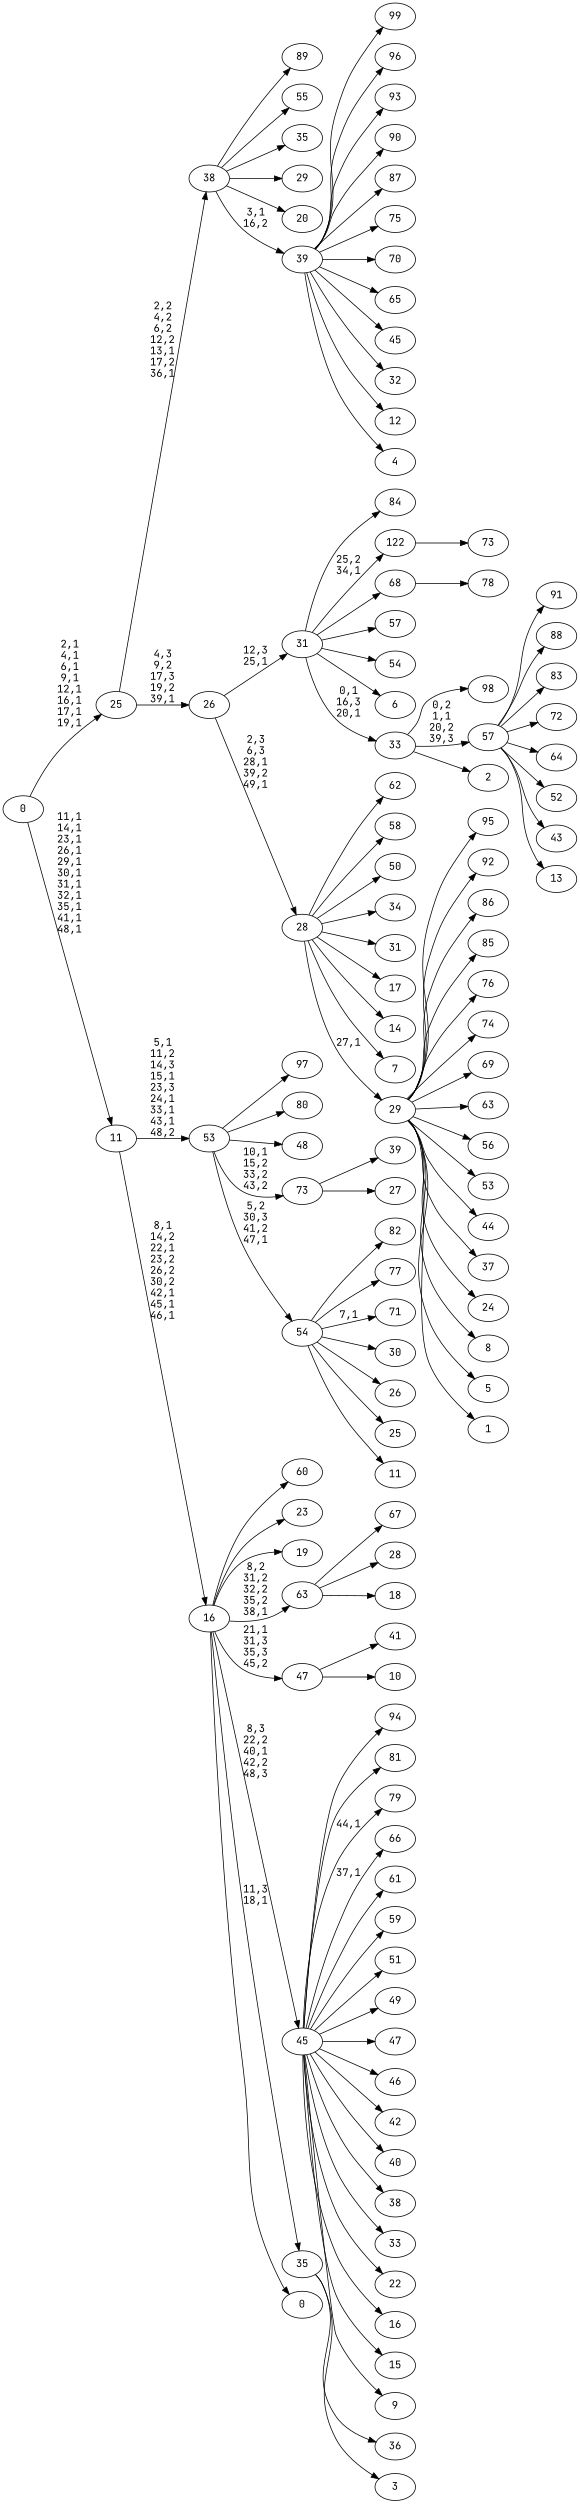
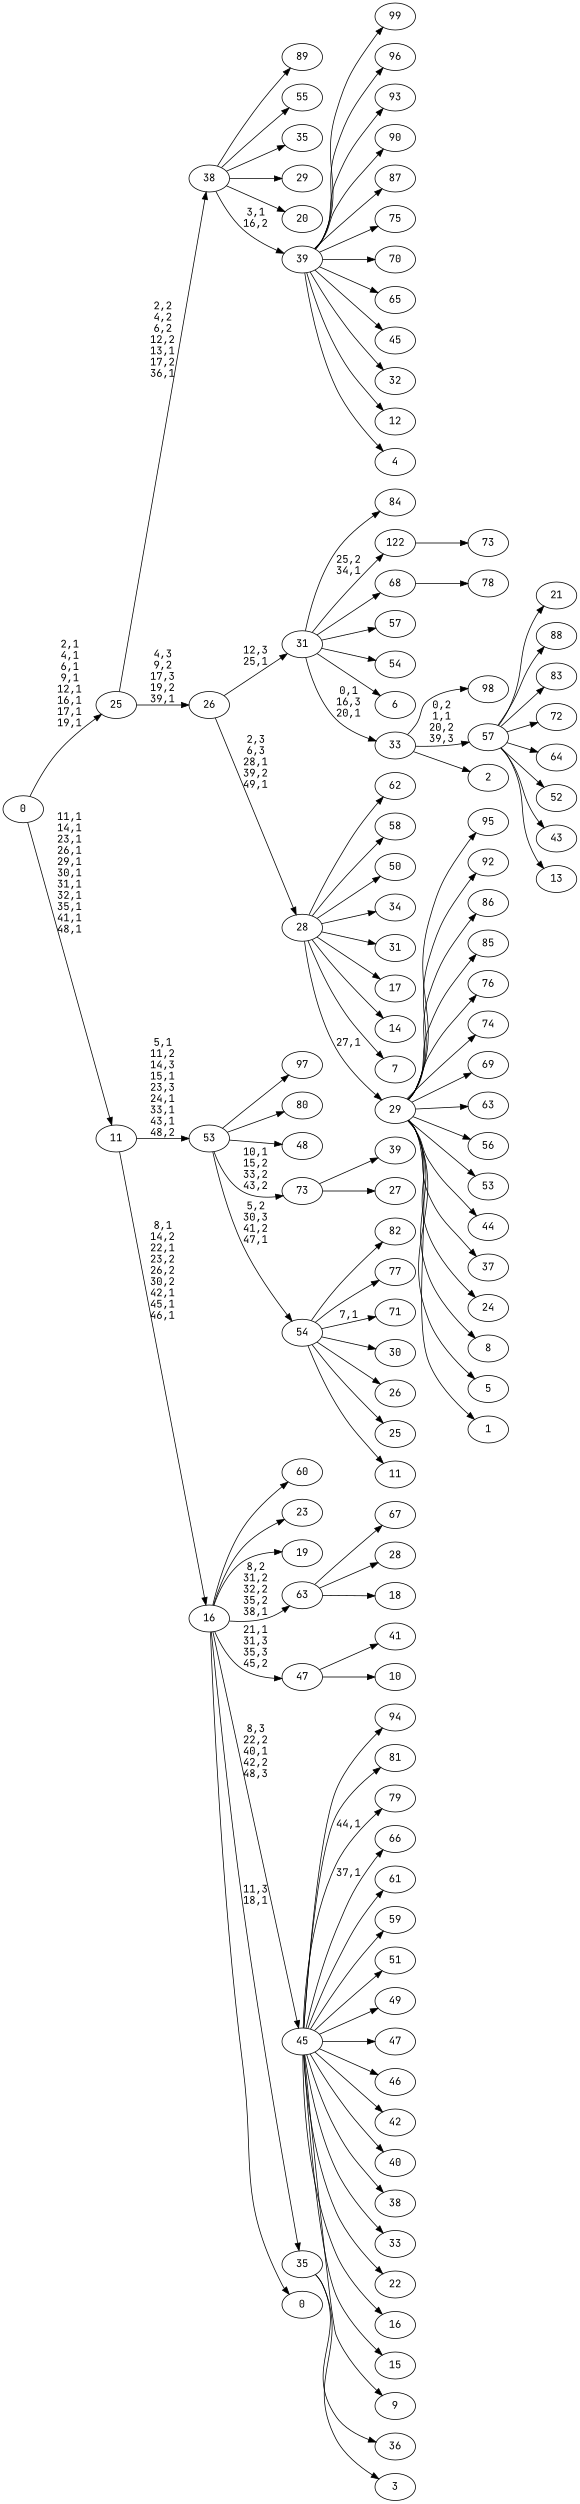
node "91": label "91" -> "21"
